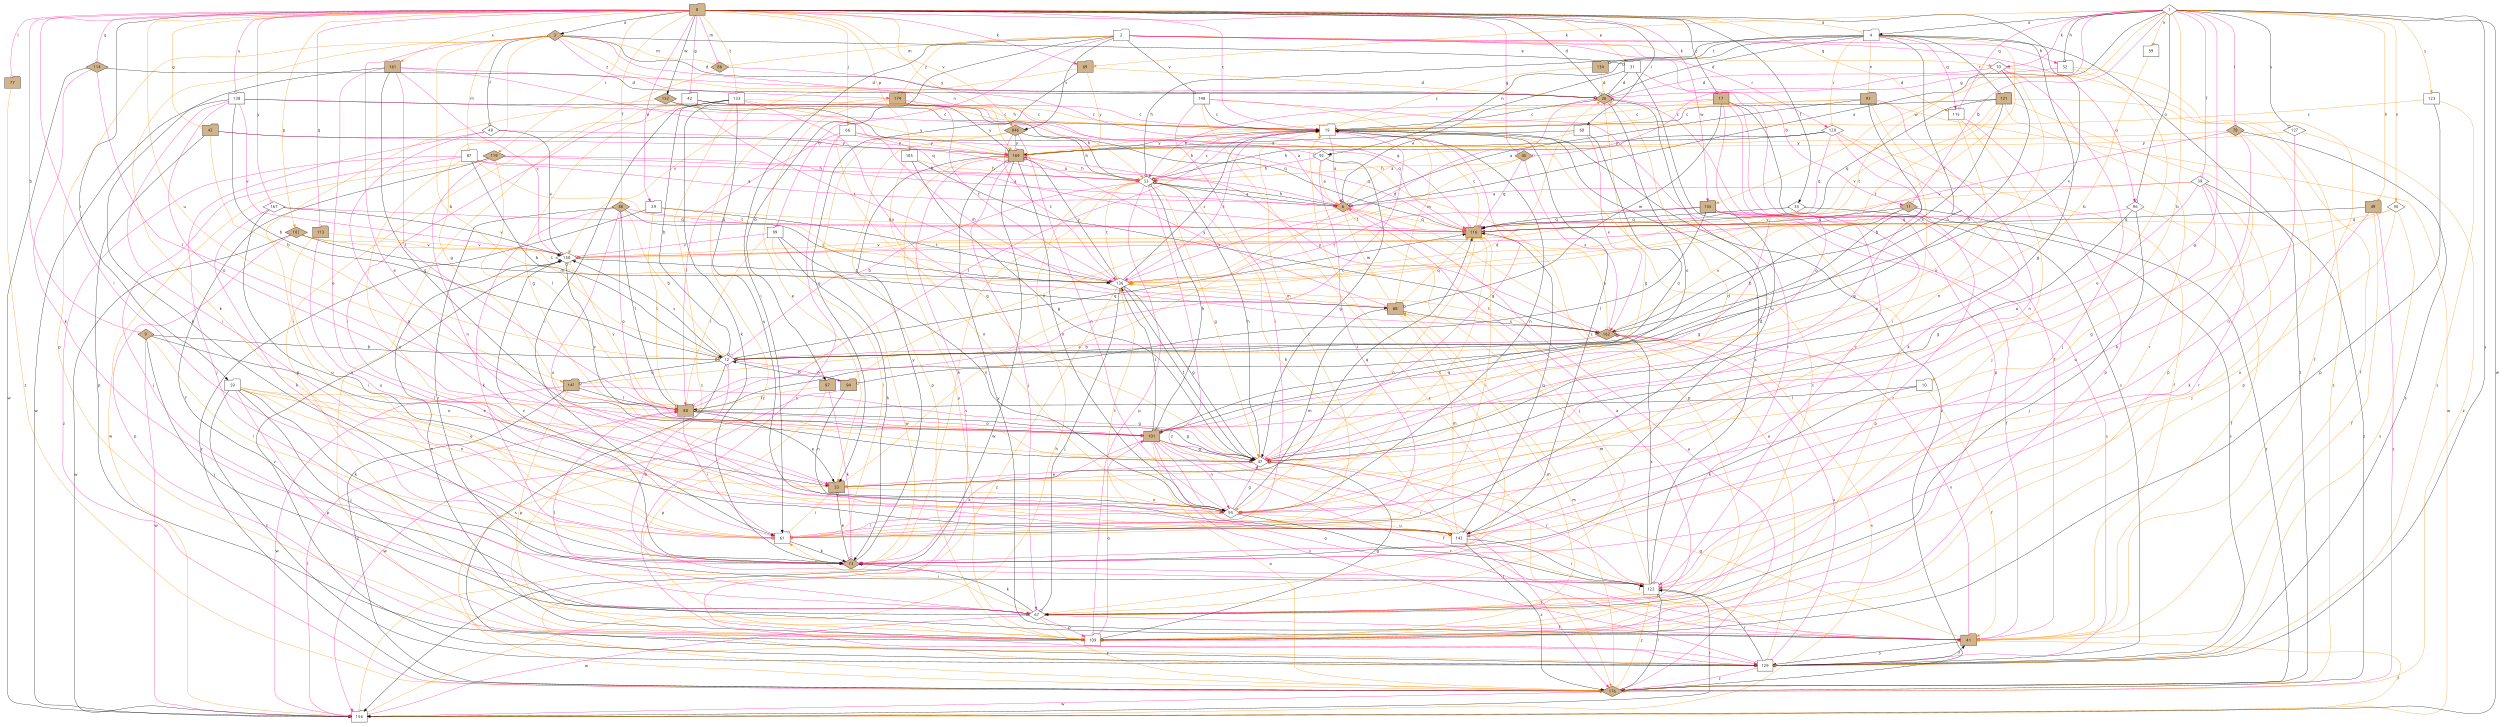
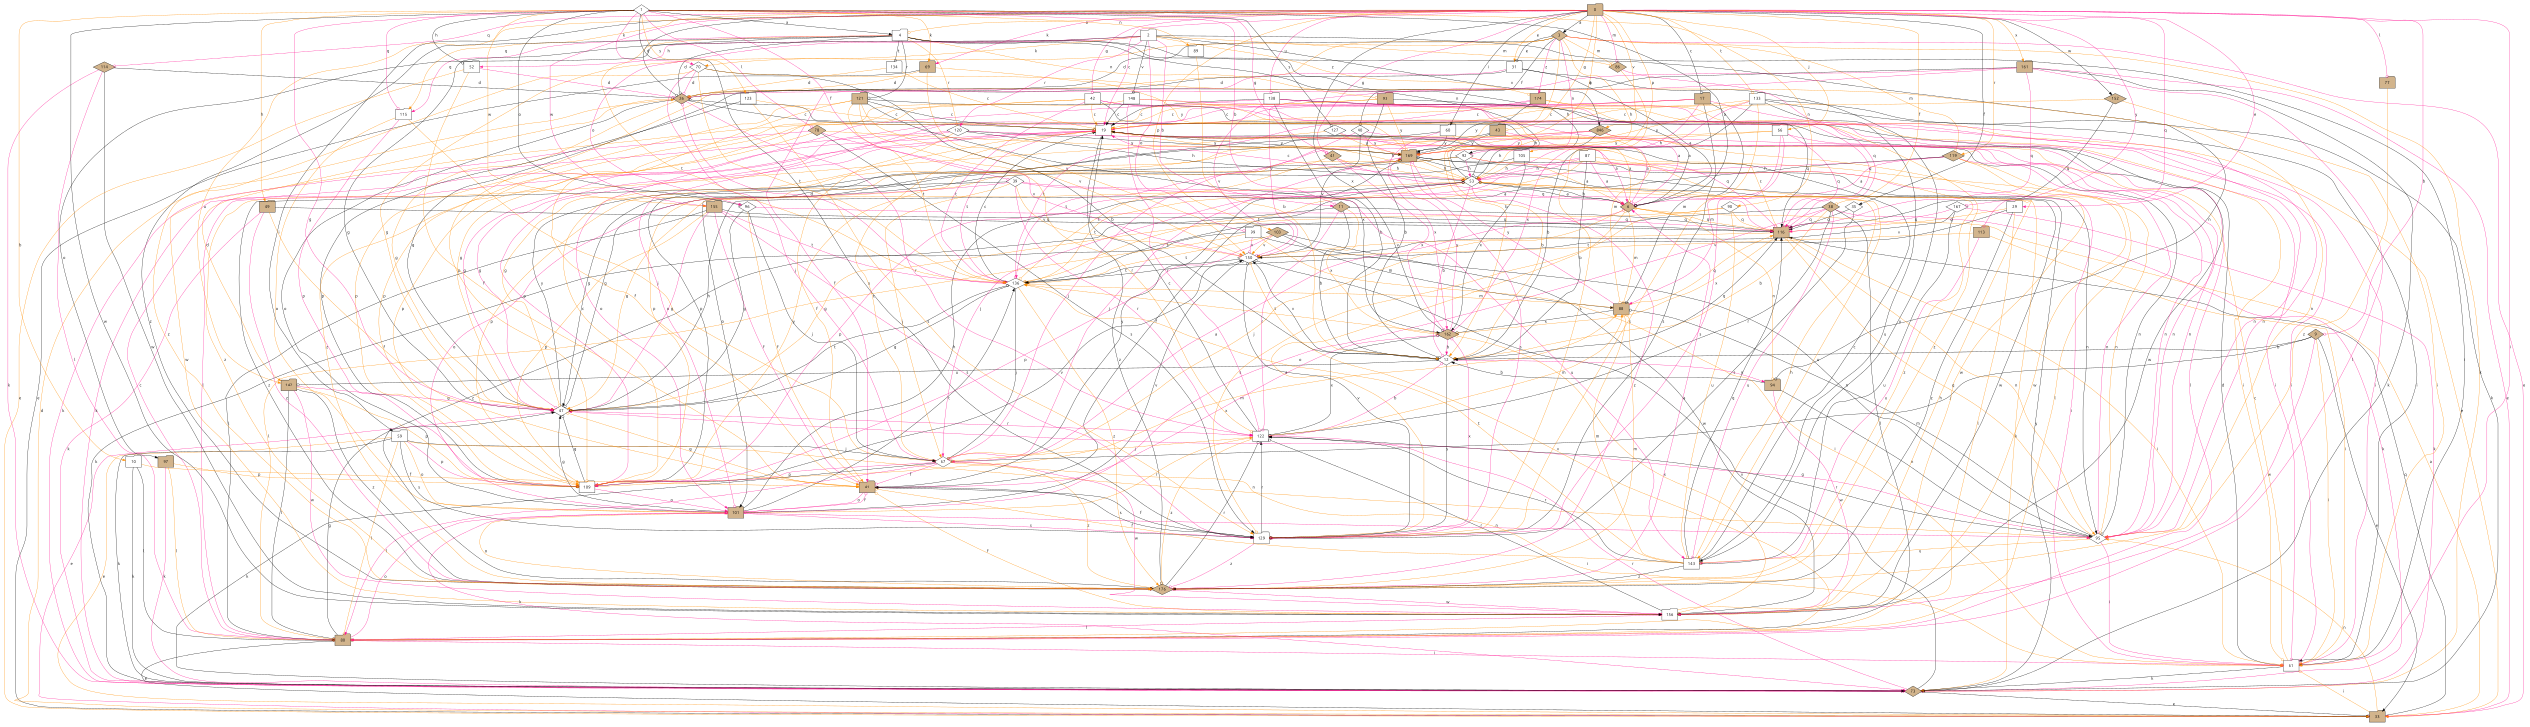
node "134": fillcolor tan -> white
edge "3" -> "87": now "3" -> "119"
edge "136" -> "169": now "47" -> "169"
edge "142" -> "26": reversed
edge "87" -> "176": color deeppink -> darkorange
